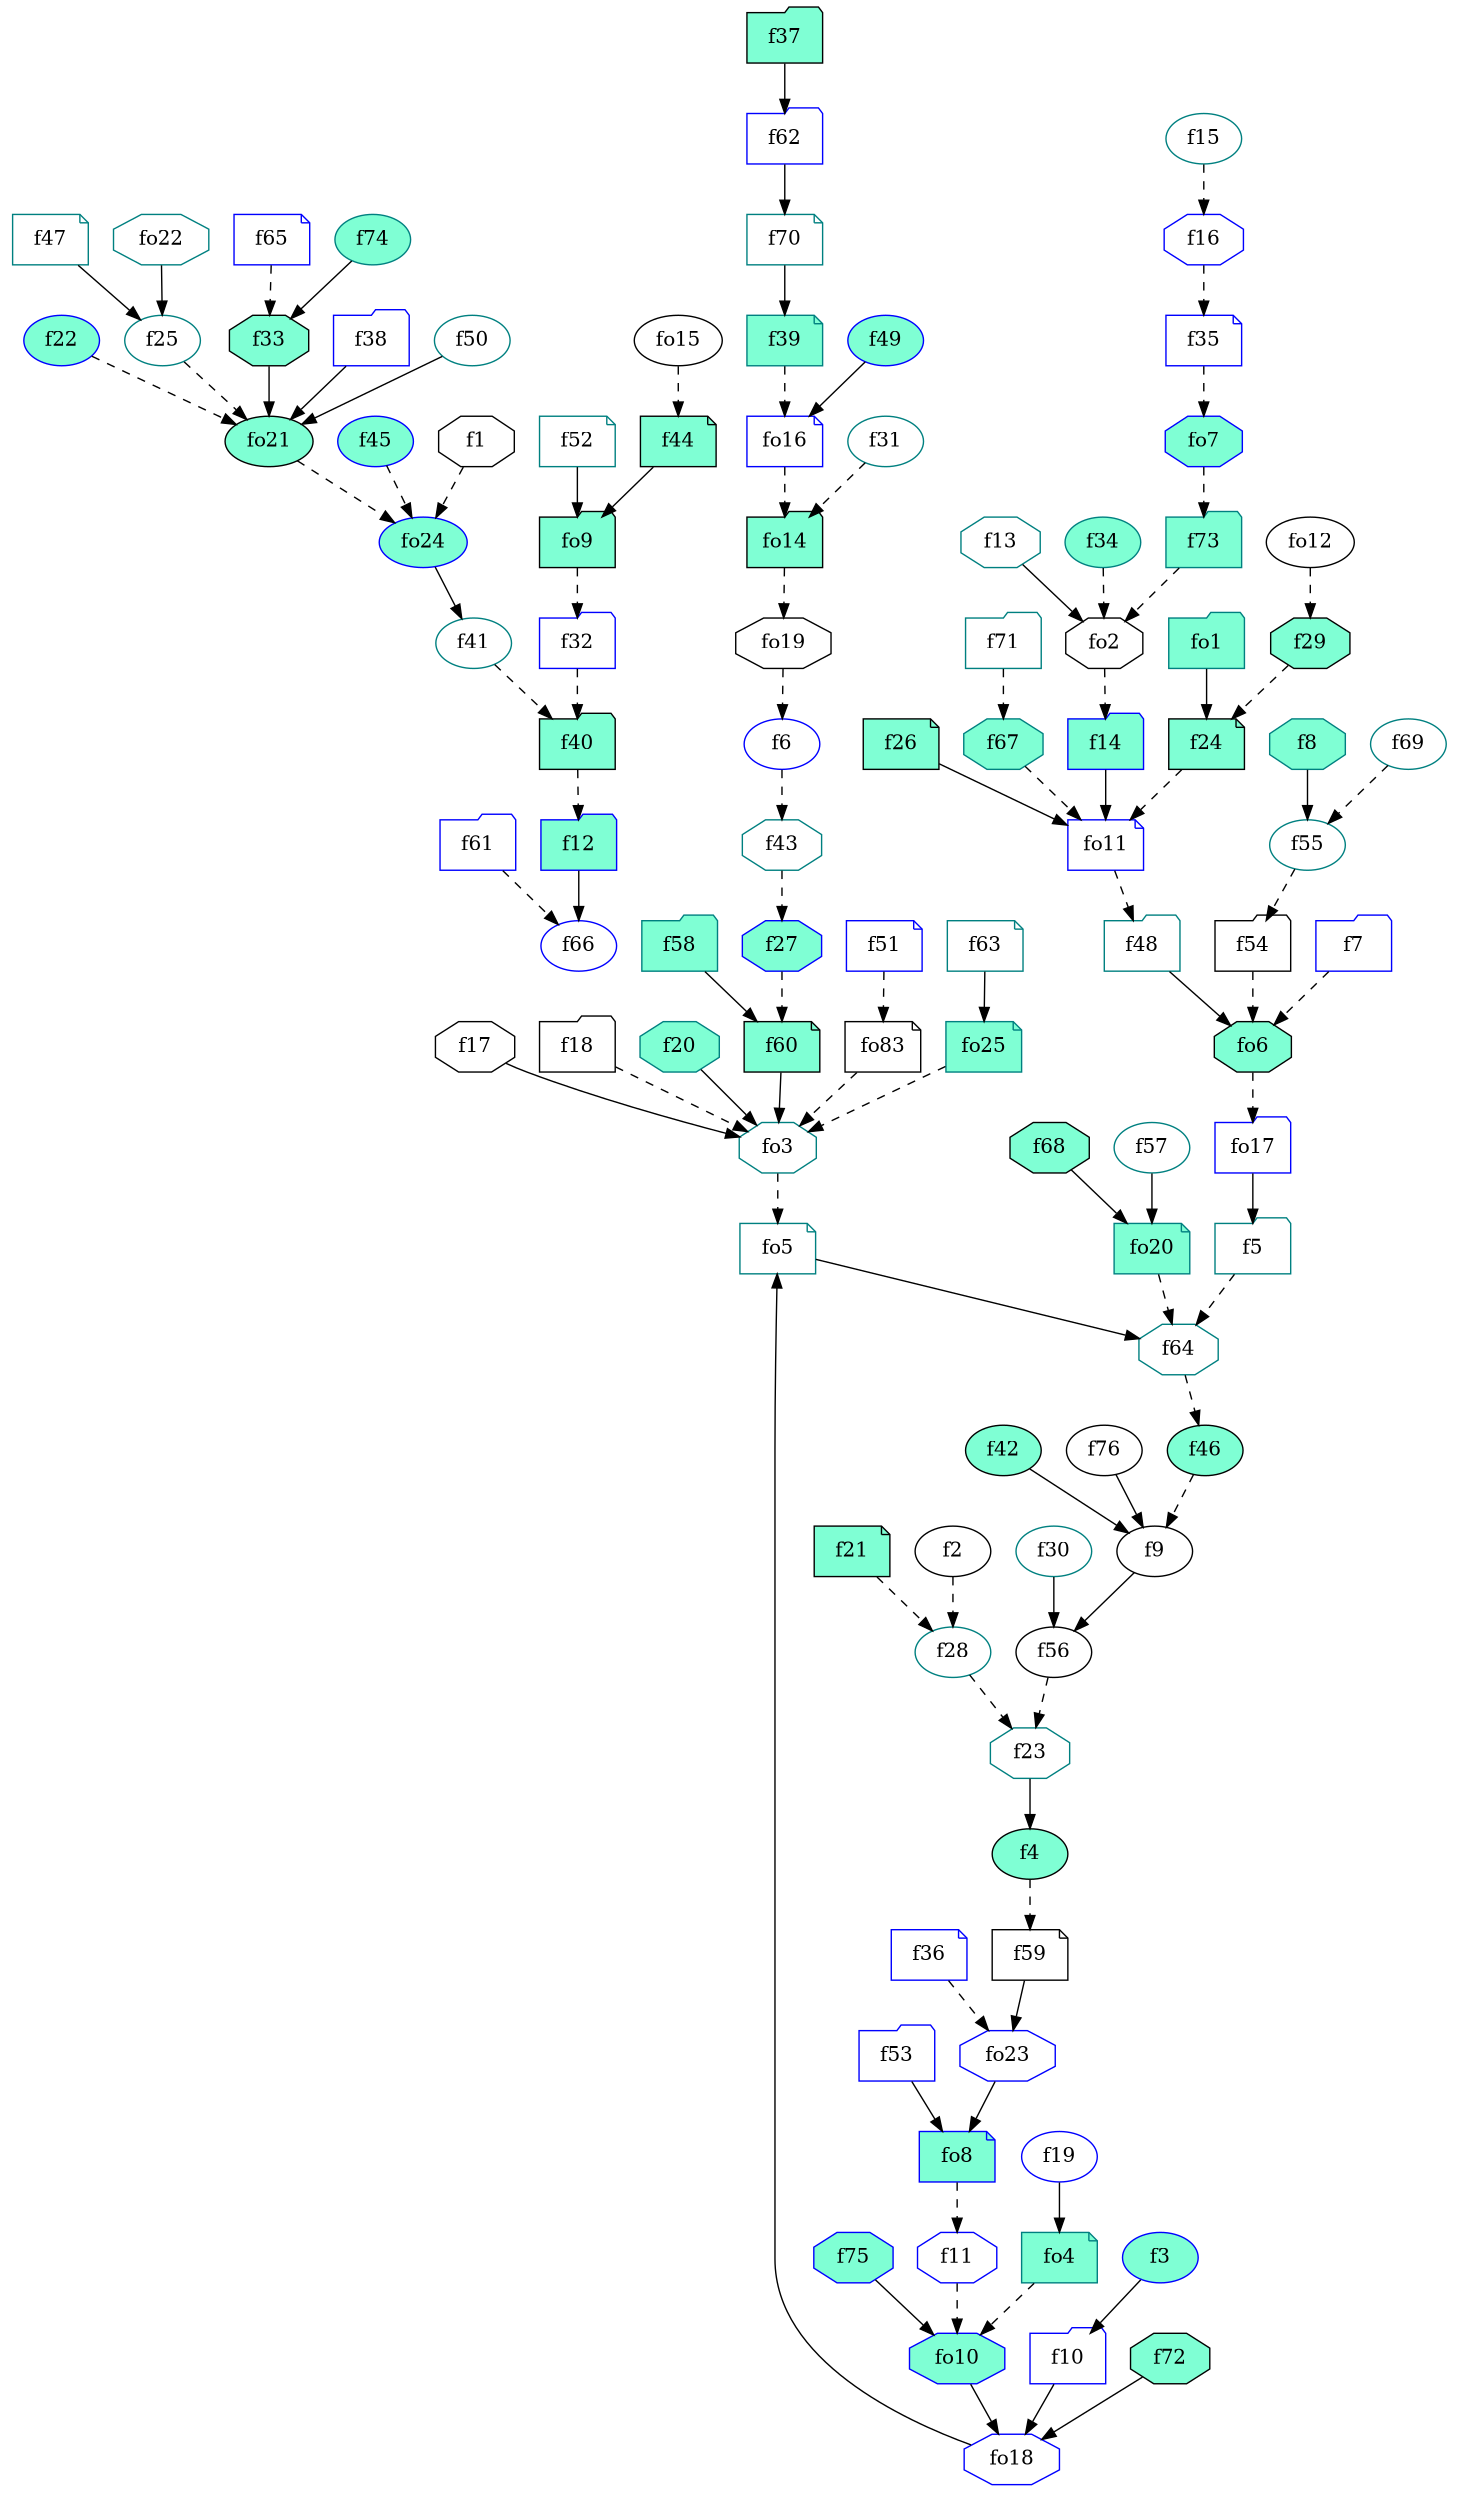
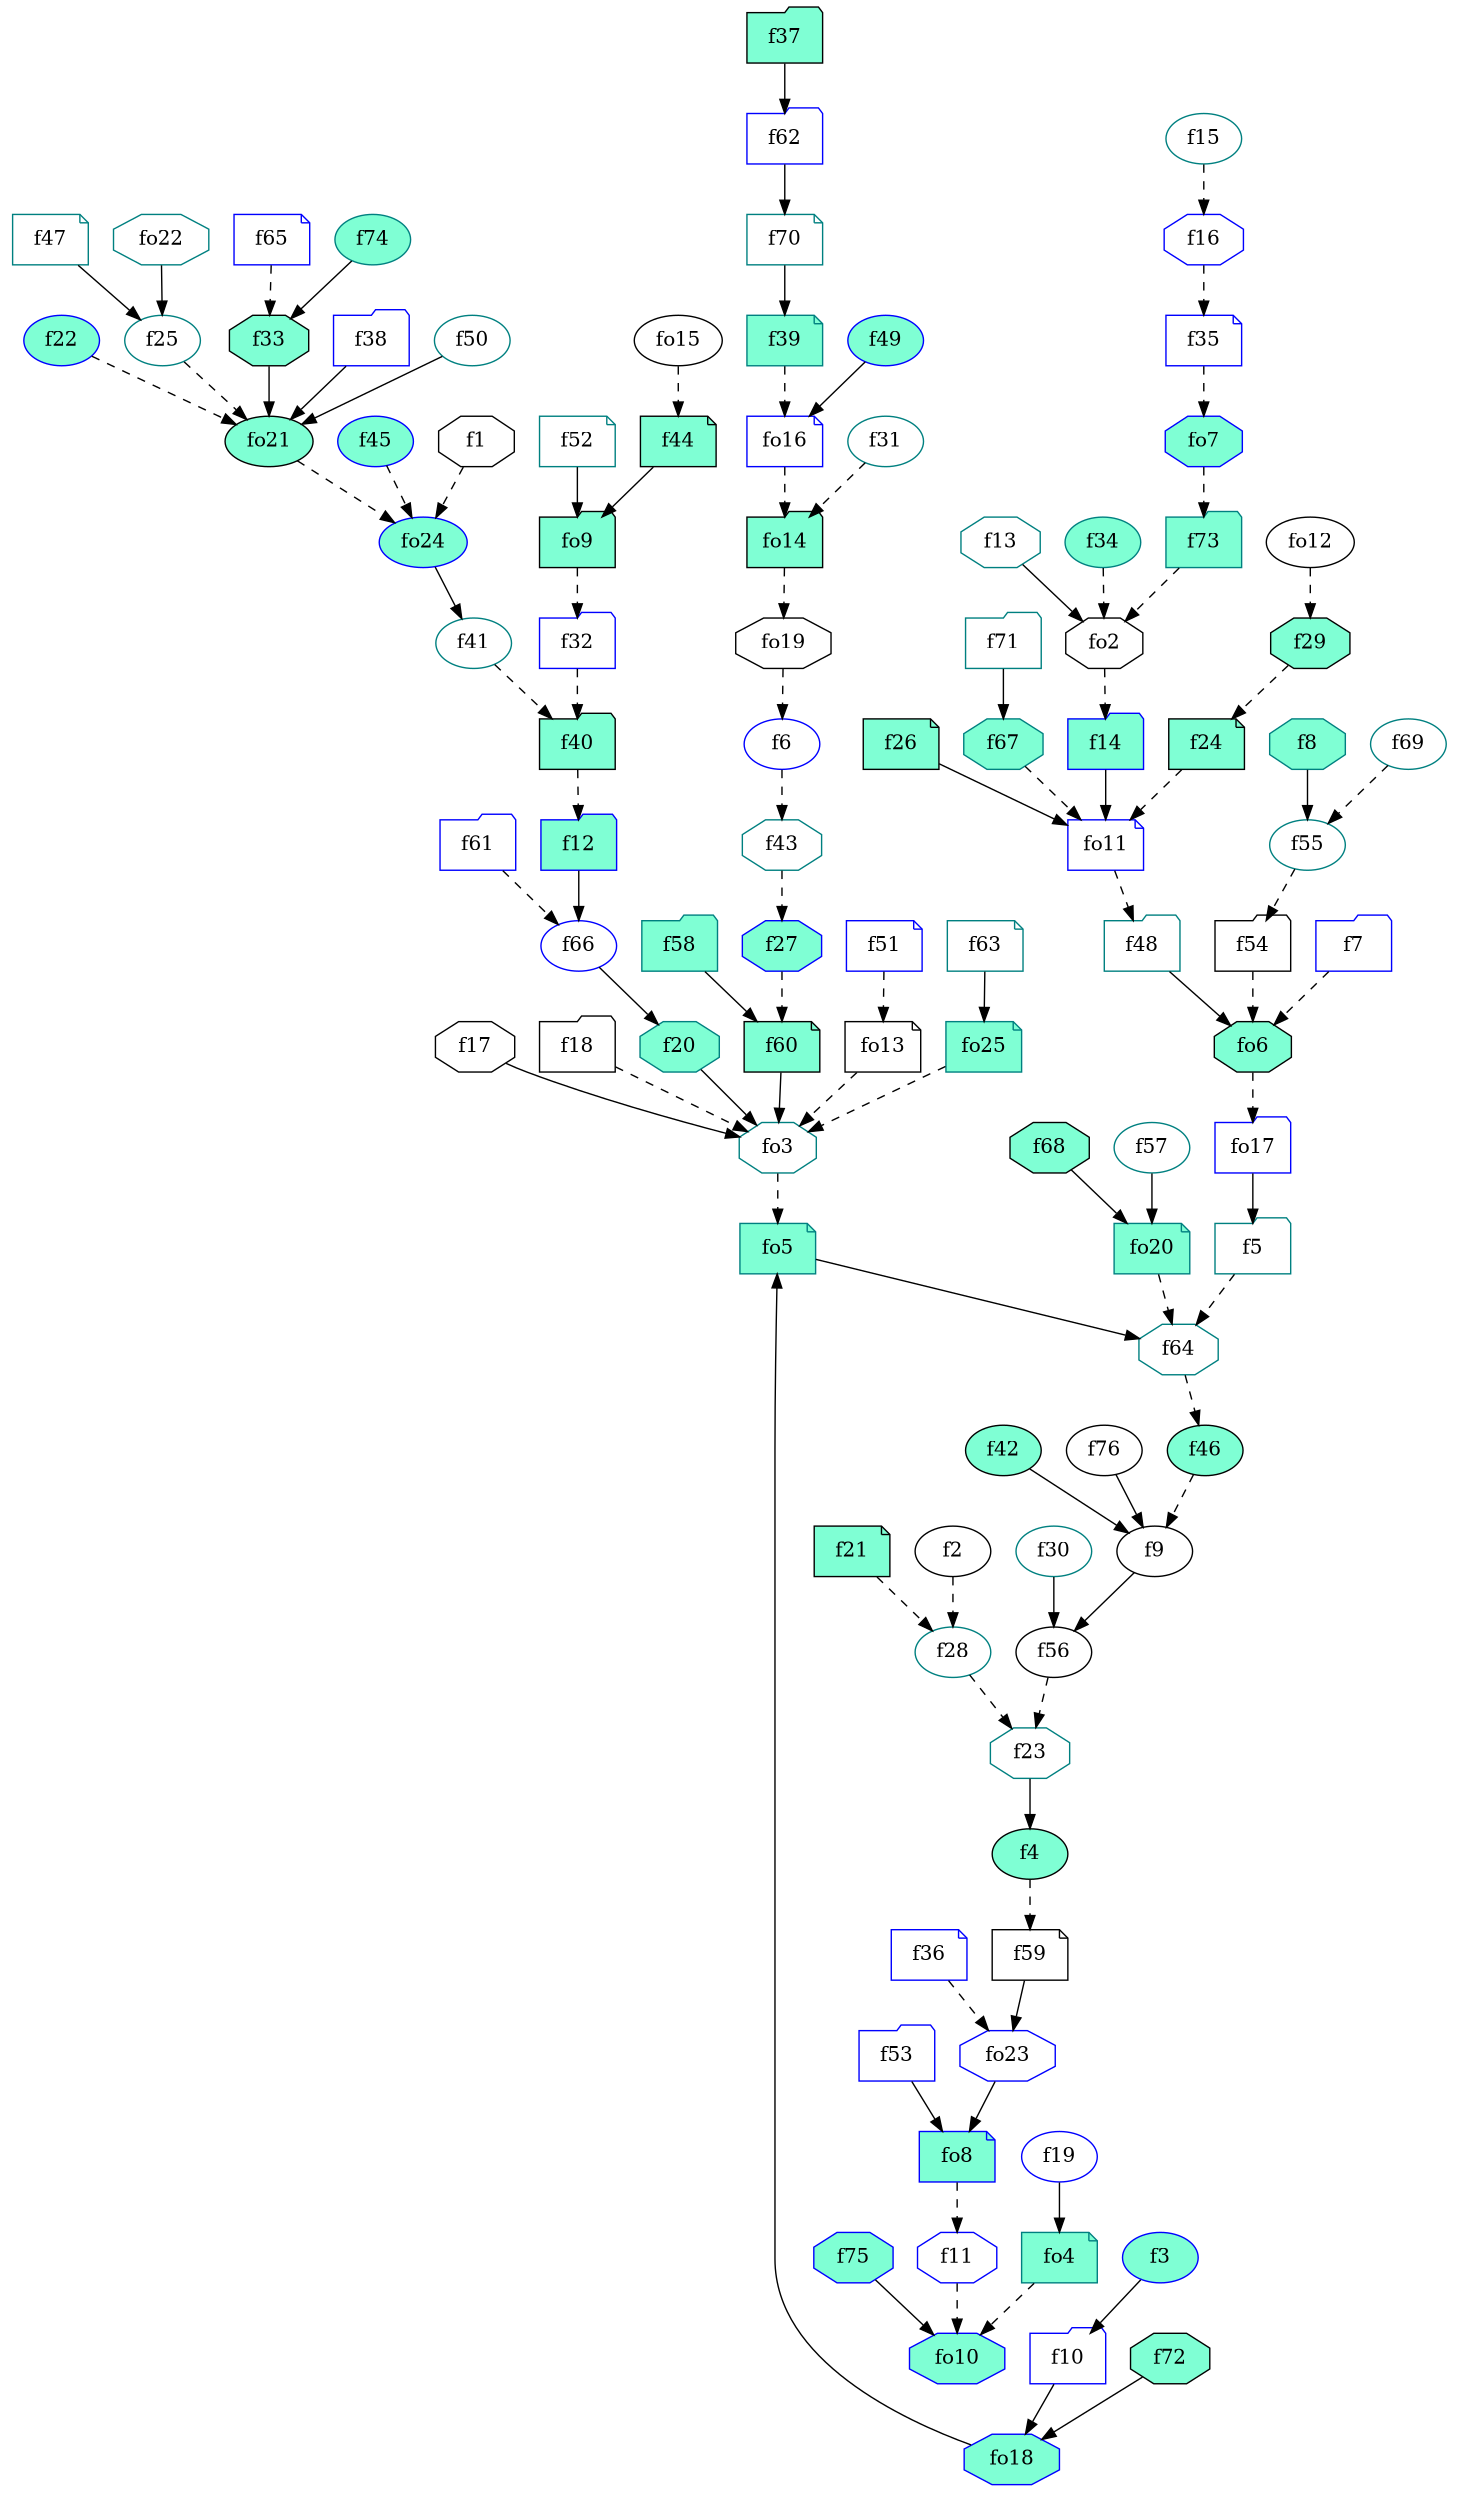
node "fo1": removed
edge "f71" -> "f67": style dashed -> solid
edge "f66" -> "f20": added
node "fo83": label "fo83" -> "fo13"
node "fo5": fillcolor white -> aquamarine
edge "fo10" -> "fo18": removed
node "fo18": fillcolor white -> aquamarine
